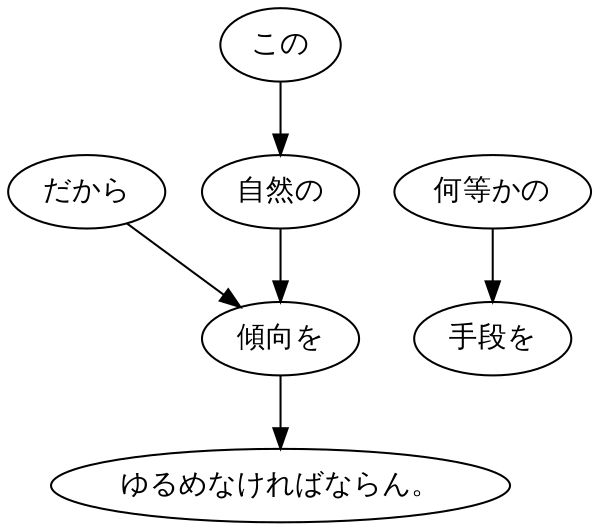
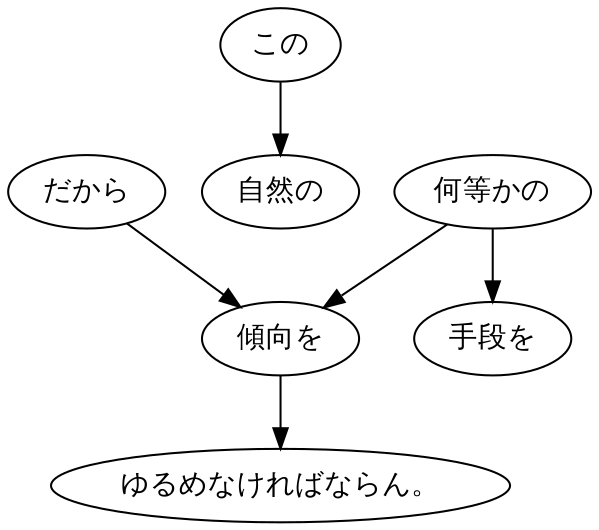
edge "自然の" -> "傾向を": now "何等かの" -> "傾向を"
